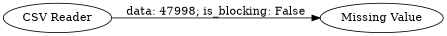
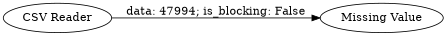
edge "CSV Reader" -> "Missing Value": label "data: 47998; is_blocking: False" -> "data: 47994; is_blocking: False"
